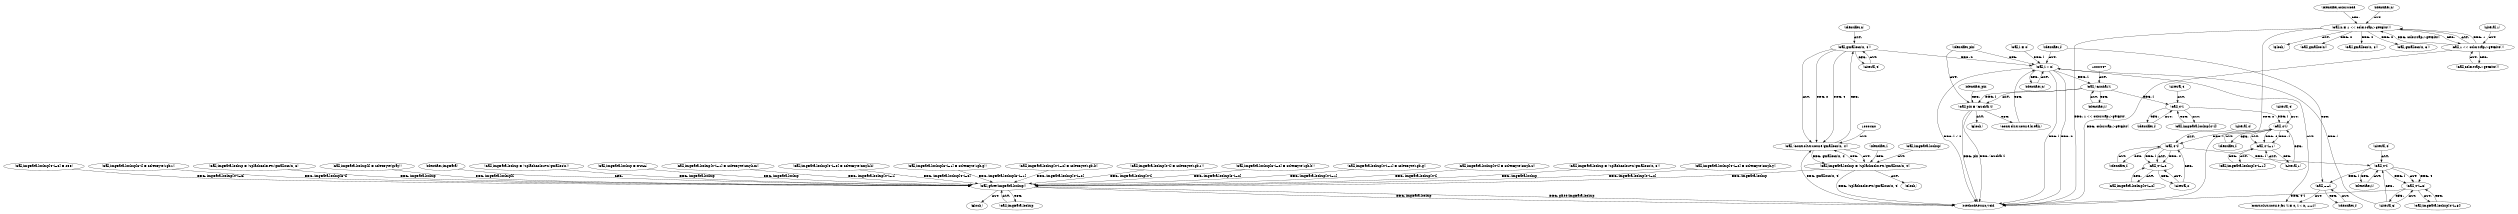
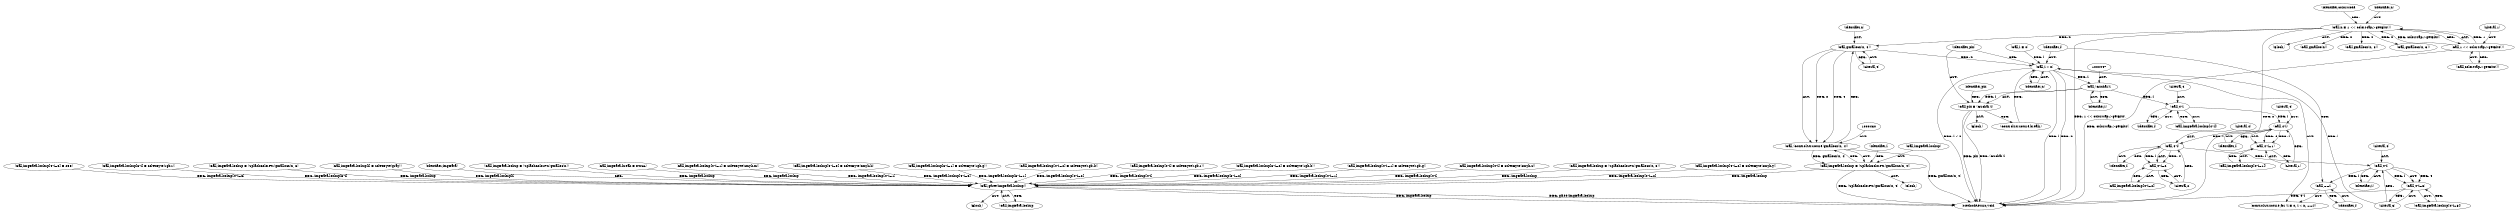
edge "(Call,n = 1 << colorMap->getBits())" -> "(Call,gmallocn(n, 4))": added, label "DDG: n"
edge "(ControlStructure,break;)" -> "(Call,i < n)": label "CFG: " -> "DDG: "
node "(Call,imgData.lookup = NULL)": label "(Call,imgData.lookup = NULL)" -> "(Call,imgData.break = NULL)"
edge "(MethodReturn,void)" -> "(Call,(ControlStructure)gmallocn(n, 4))": reversed
